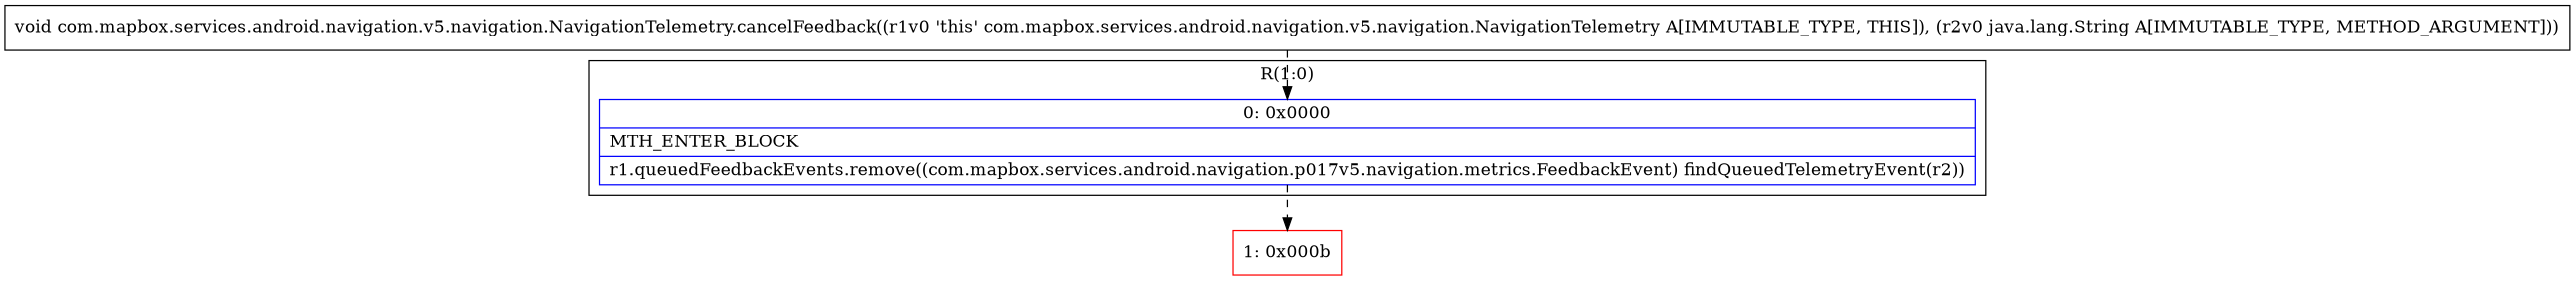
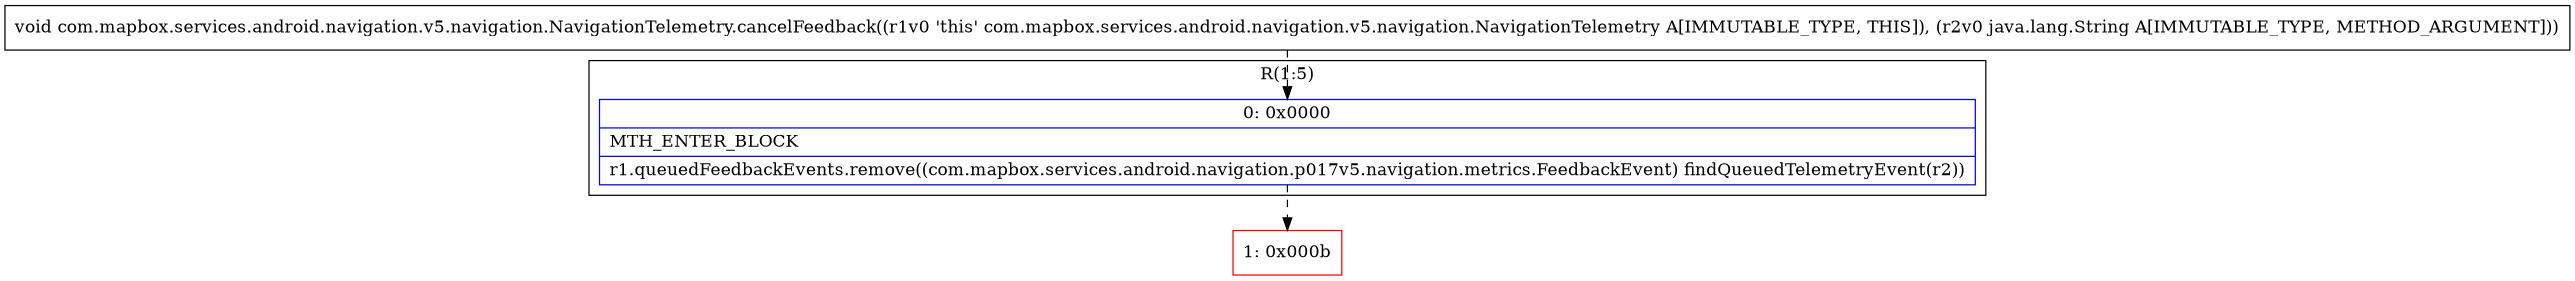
cluster "R(1:0)": label "R(1:0)" -> "R(1:5)"
